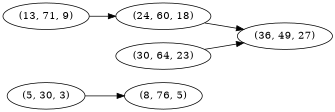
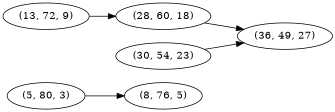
node "(13, 71, 9)": label "(13, 71, 9)" -> "(13, 72, 9)"
node "(24, 60, 18)": label "(24, 60, 18)" -> "(28, 60, 18)"
node "(30, 64, 23)": label "(30, 64, 23)" -> "(30, 54, 23)"
node "(5, 30, 3)": label "(5, 30, 3)" -> "(5, 80, 3)"
